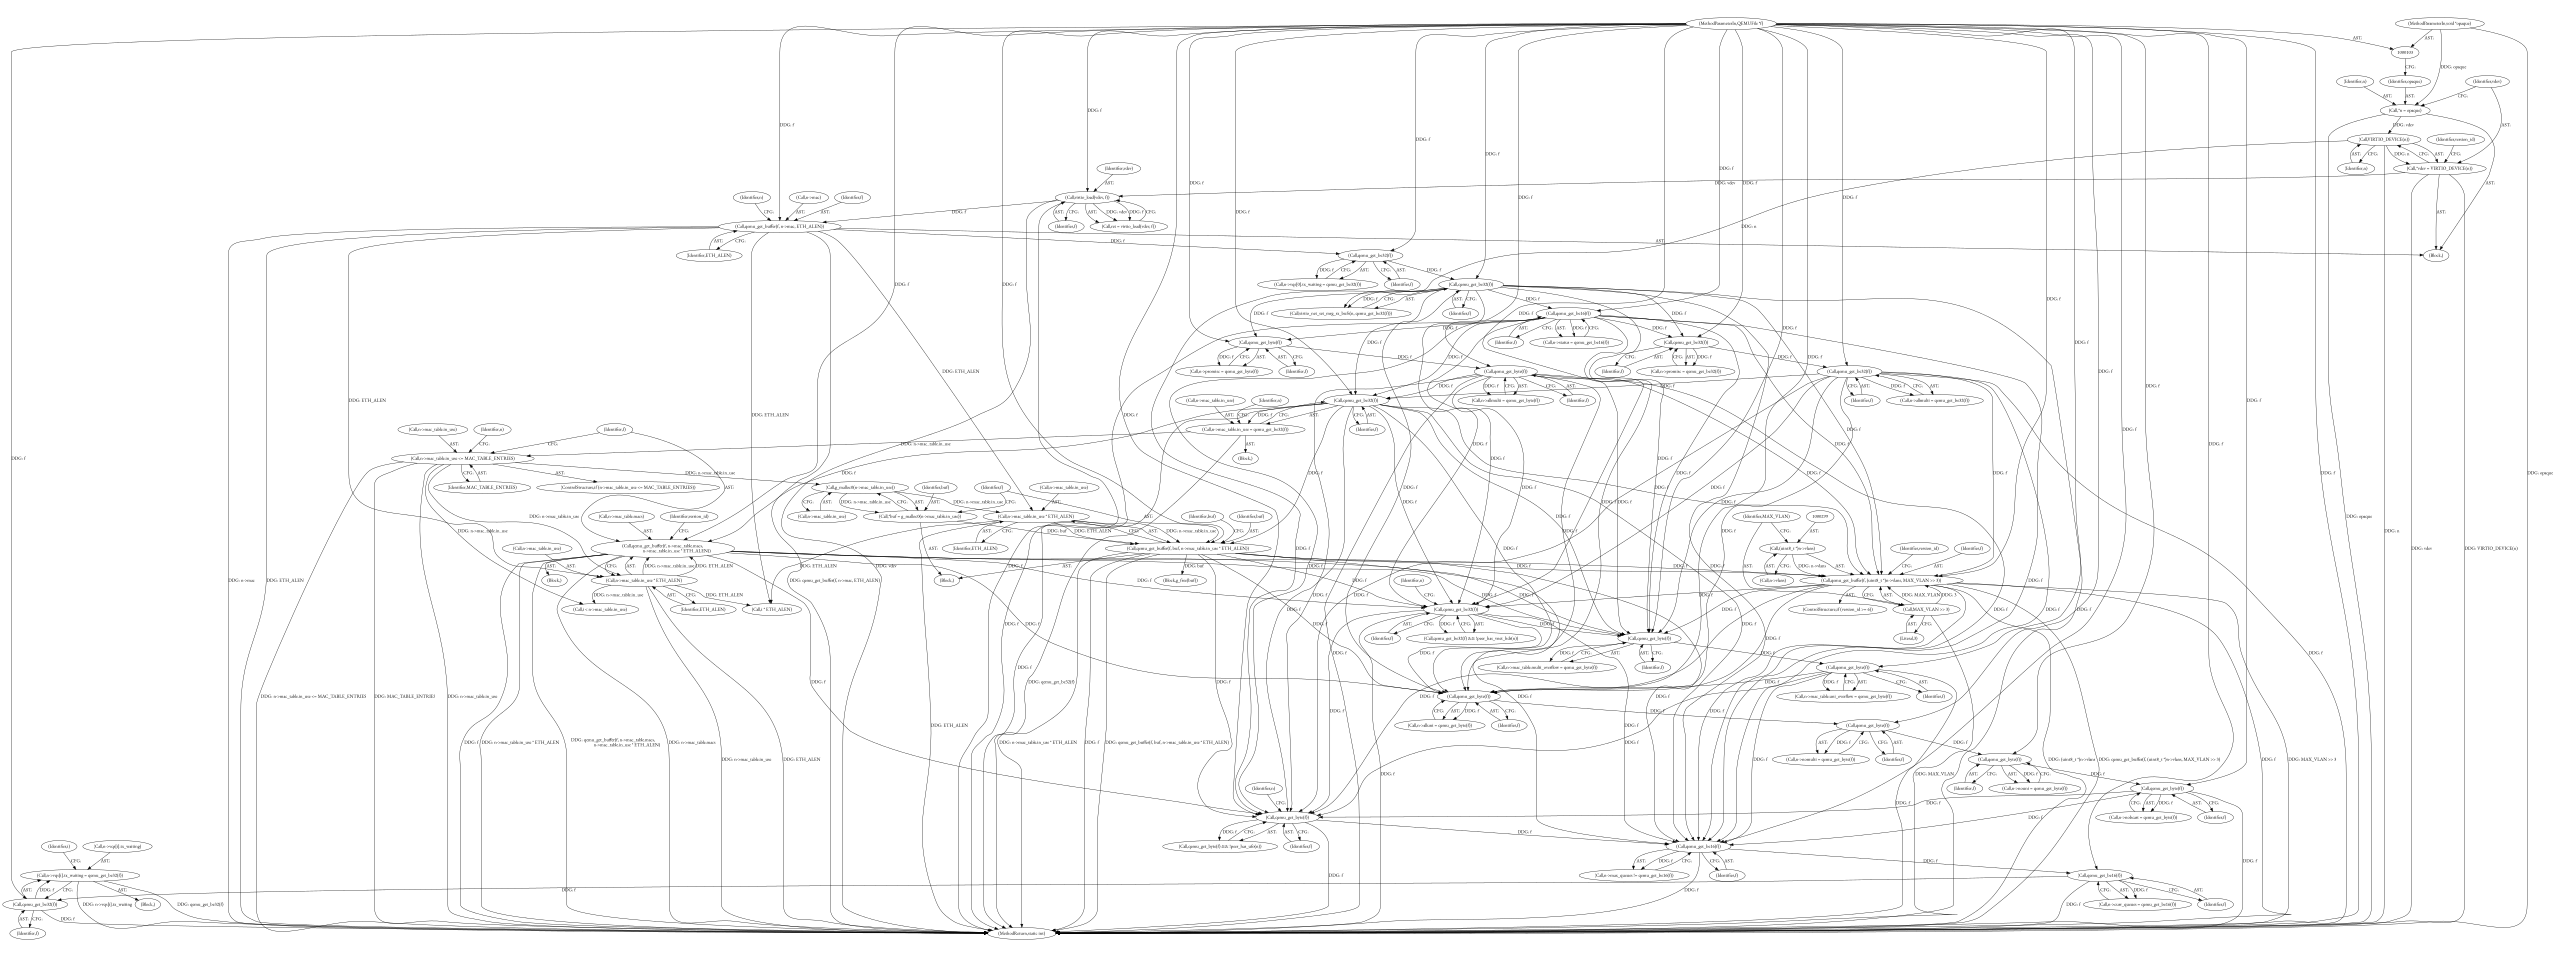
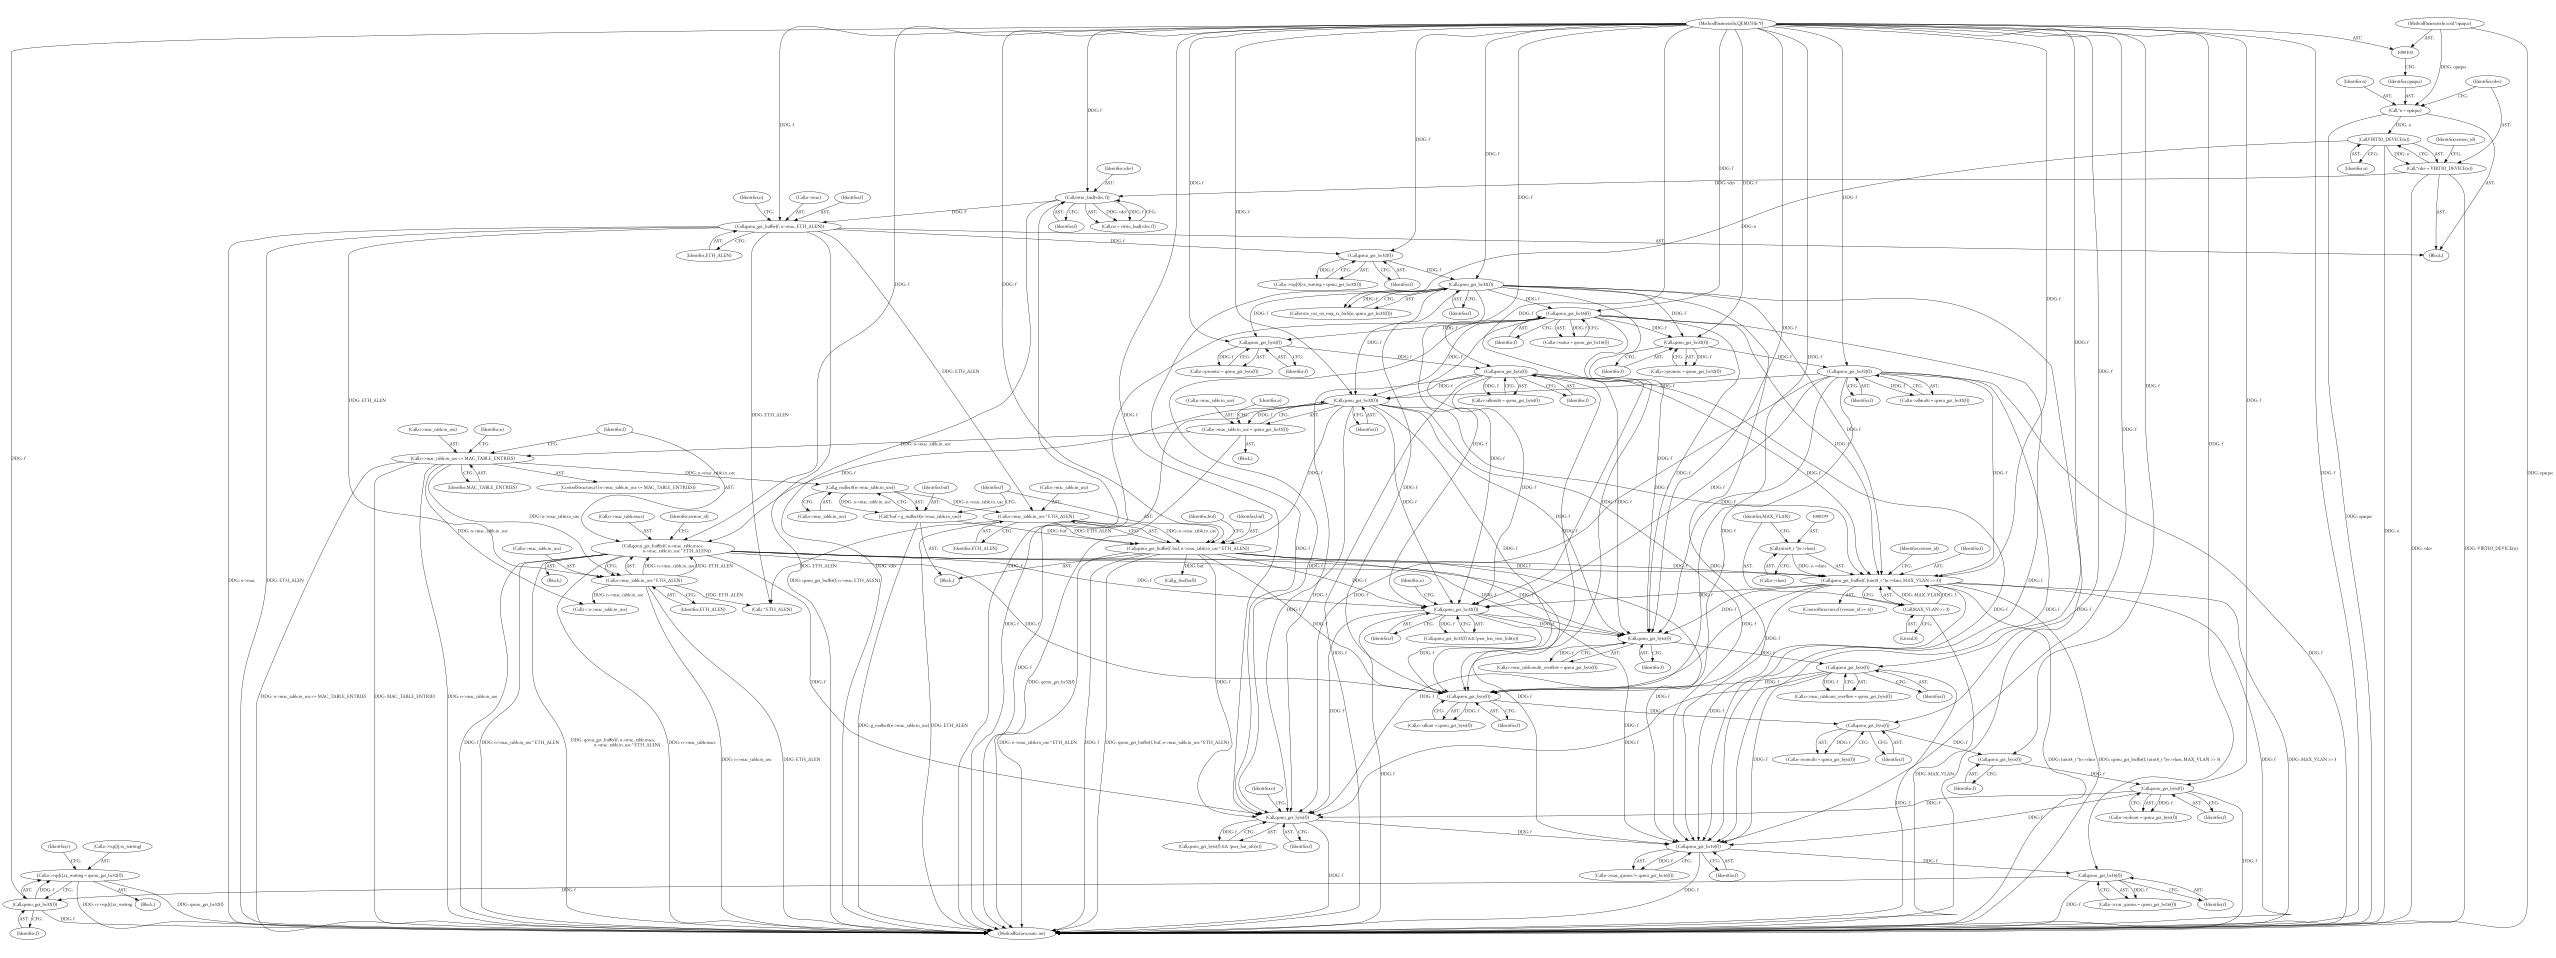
edge "(Call,*n = opaque)" -> "(Call,VIRTIO_DEVICE(n))": label "DDG: vdev" -> "DDG: n"
node "(Block,g_free(buf))": label "(Block,g_free(buf))" -> "(Call,g_free(buf))"
edge "(Call,*buf = g_malloc0(n->mac_table.in_use))" -> "(MethodReturn,static int)": added, label "DDG: g_malloc0(n->mac_table.in_use)"
node "(Call,n->nouni = qemu_get_byte(f))": removed
